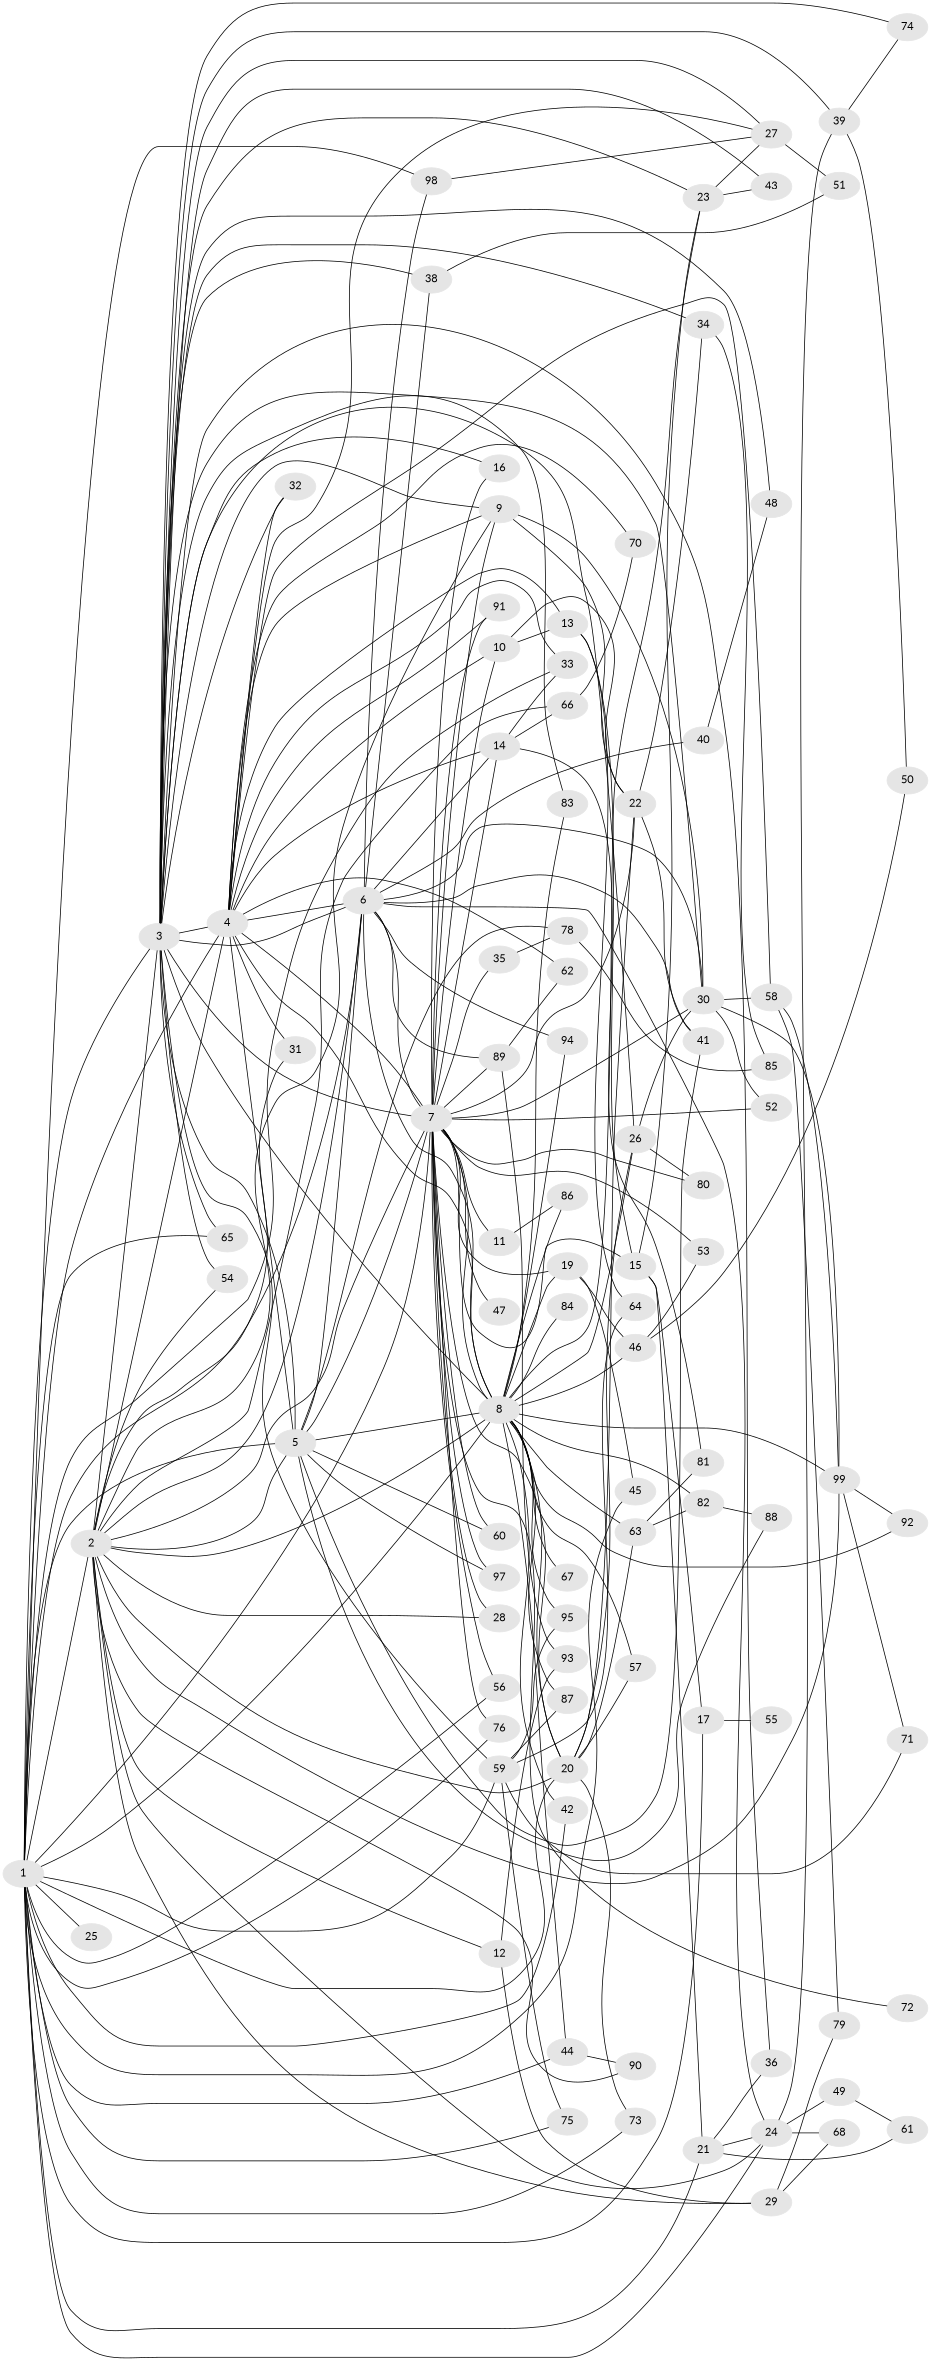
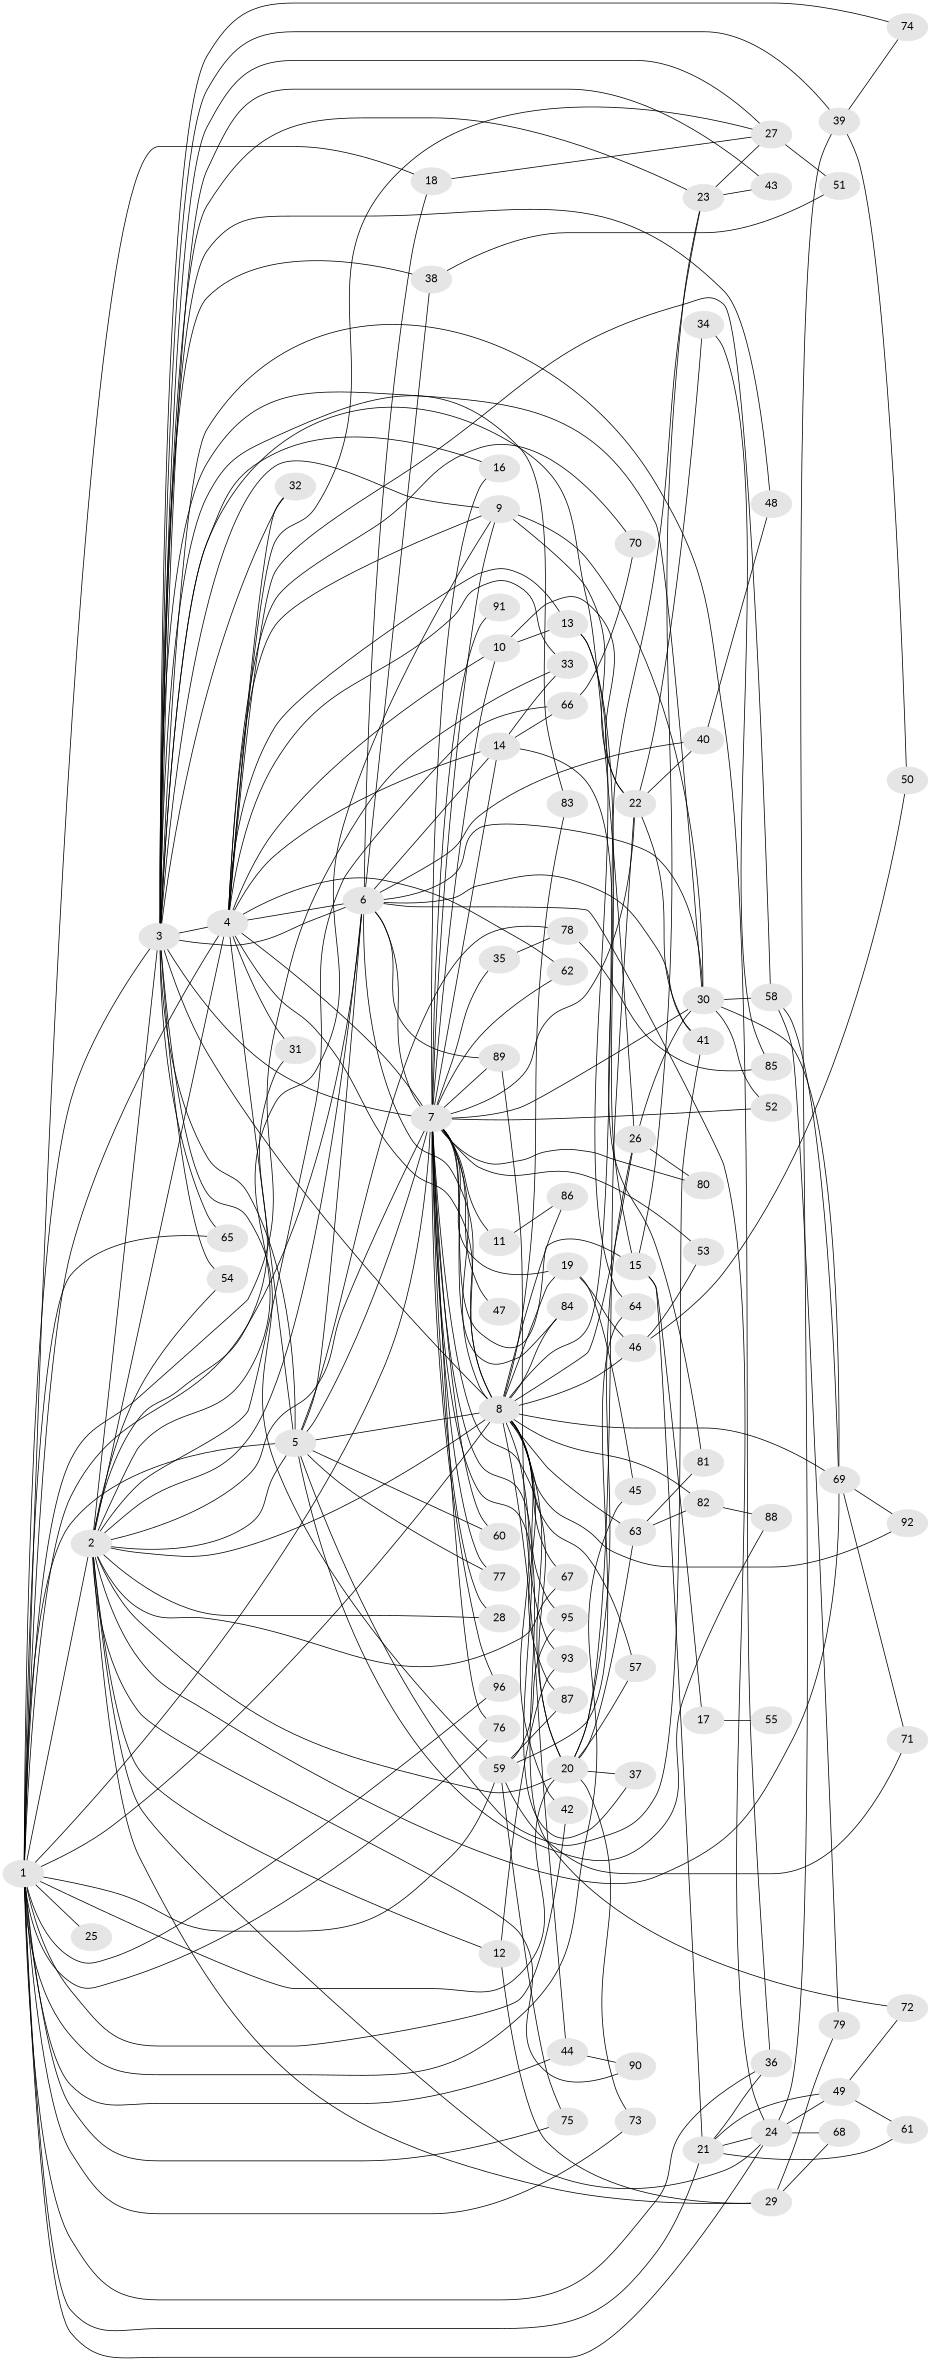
node "98": label "98" -> "18"
edge "34" -- "3": removed
edge "91" -- "4": removed
edge "40" -- "22": added
edge "62" -- "89": now "62" -- "7"
node "94": removed
edge "7" -- "84": added
node "99": label "99" -> "69"
node "97": label "97" -> "77"
edge "2" -- "67": added
node "56": label "56" -> "96"
node "37": added
edge "72" -- "49": added
edge "49" -- "21": added
edge "17" -- "1": now "36" -- "1"
